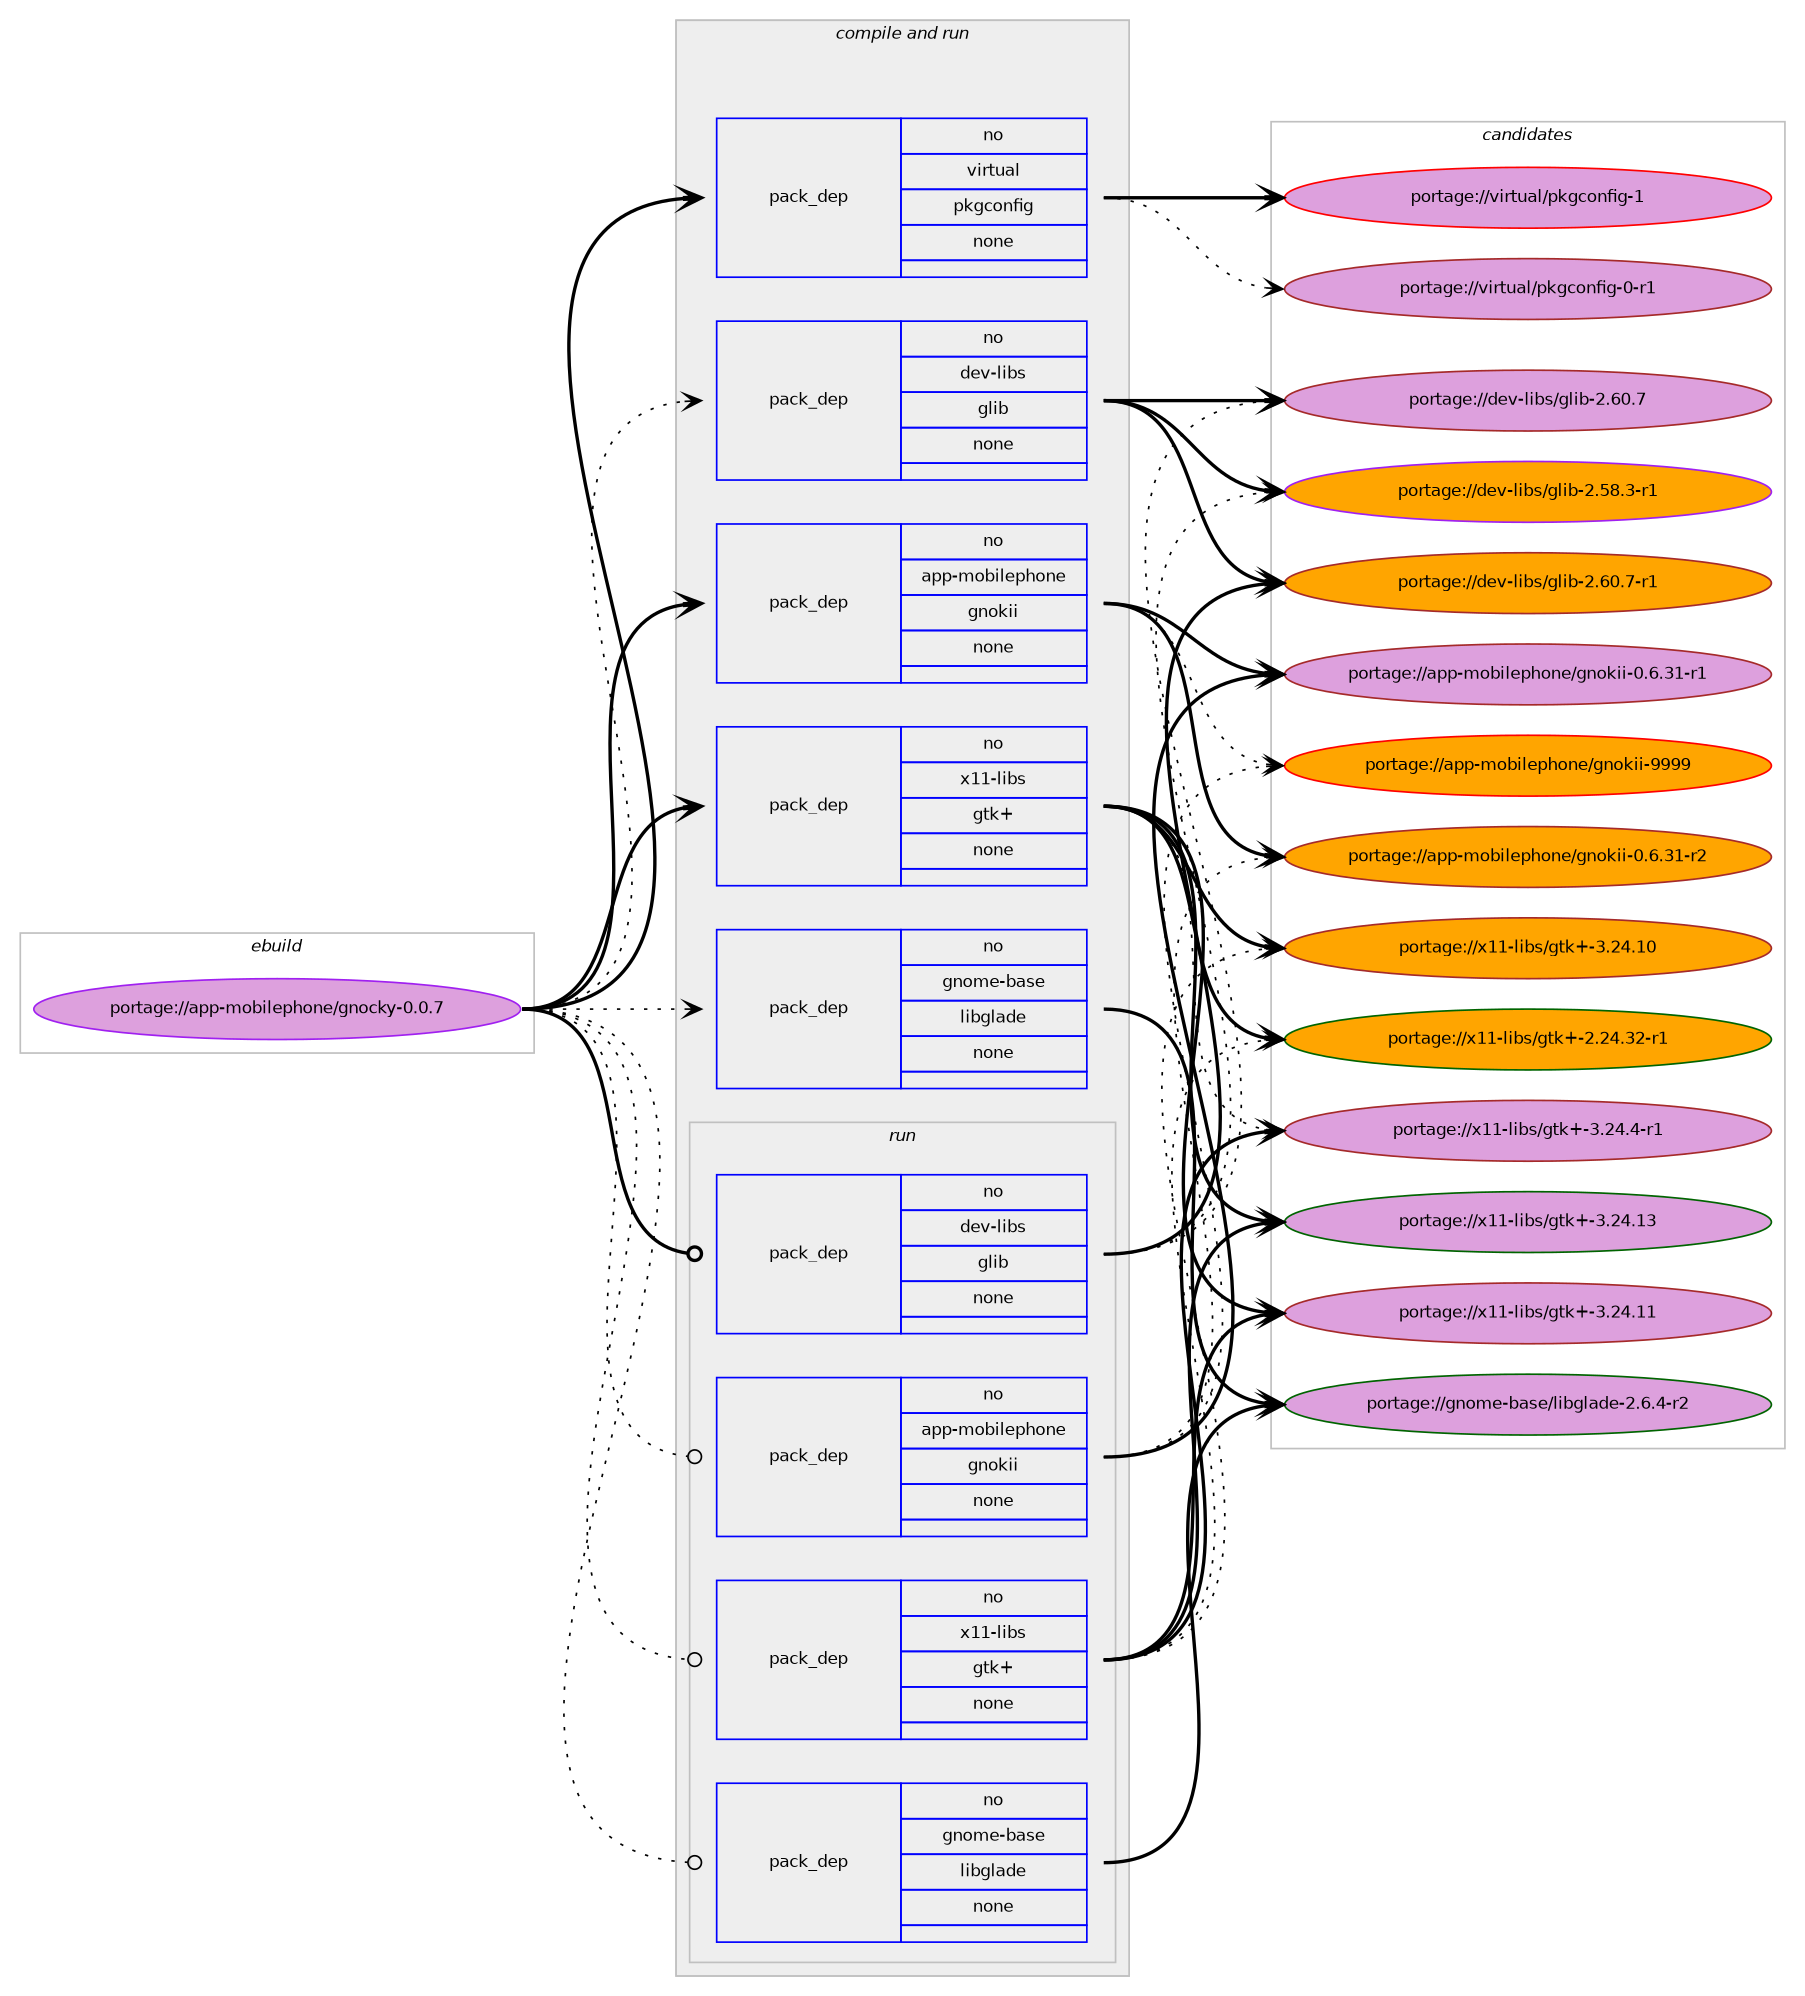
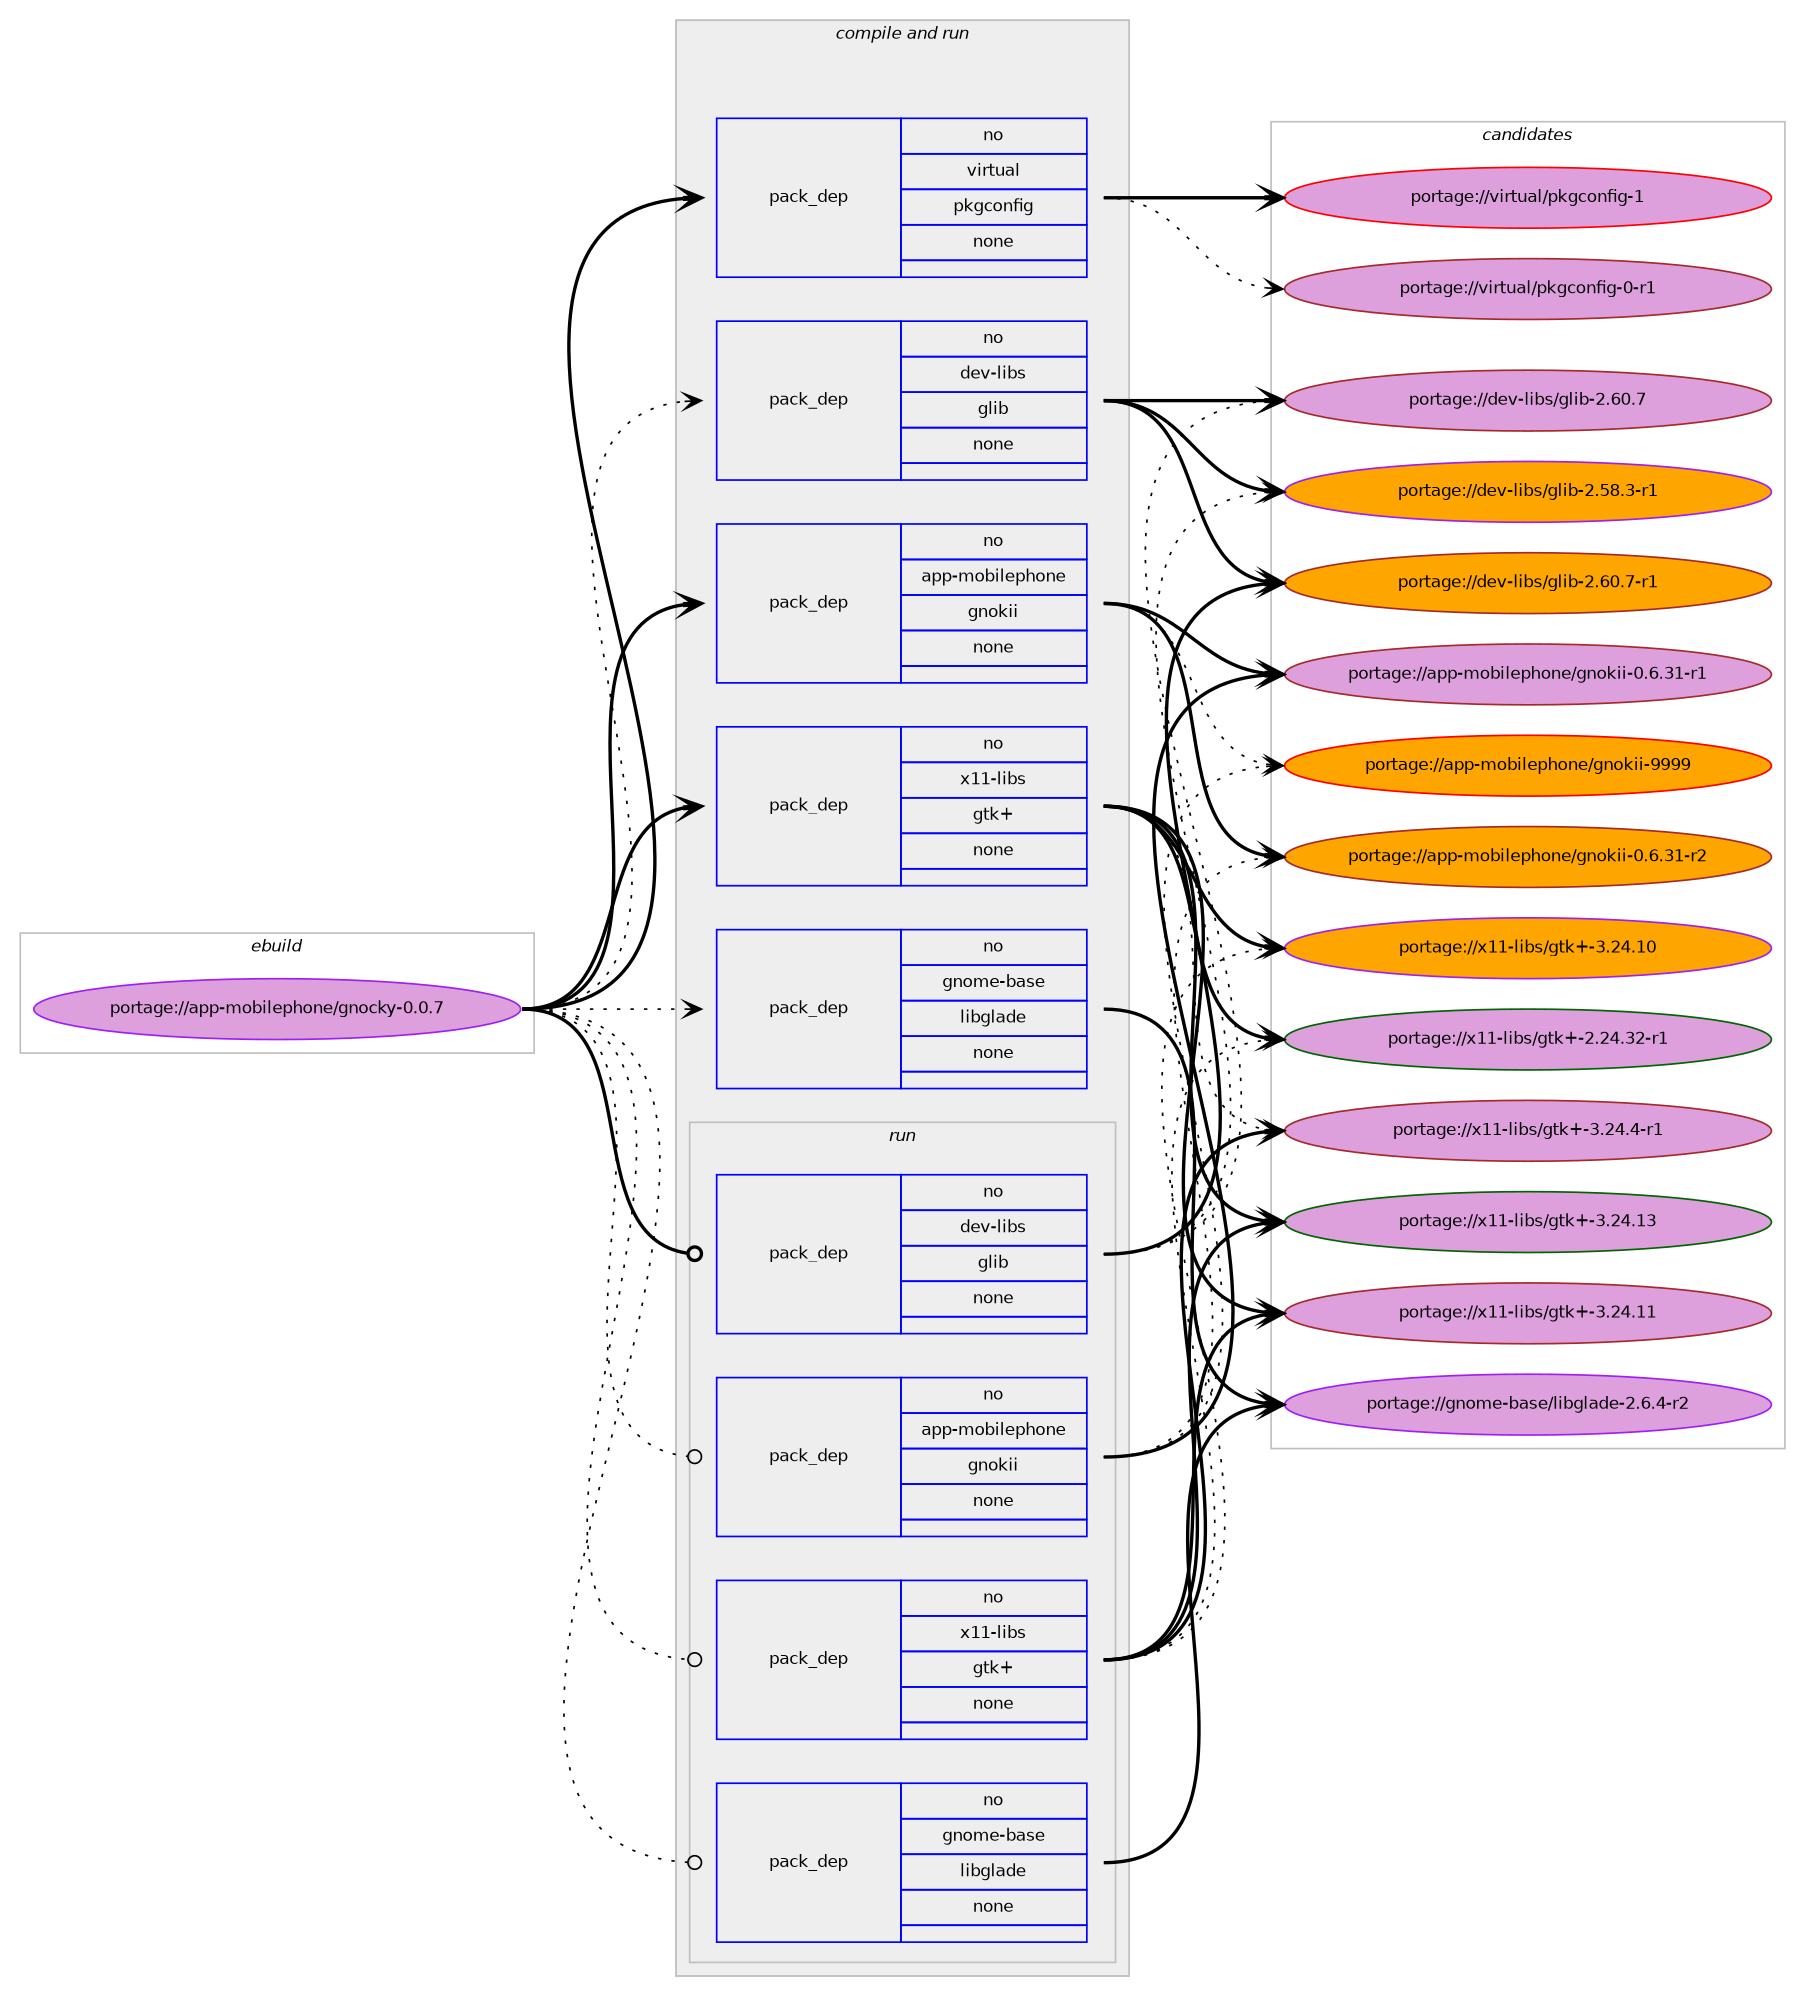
node "portage://x11-libs/gtk+-3.24.10": color brown -> purple
node "portage://x11-libs/gtk+-2.24.32-r1": fillcolor orange -> plum
node "portage://gnome-base/libglade-2.6.4-r2": color darkgreen -> purple
